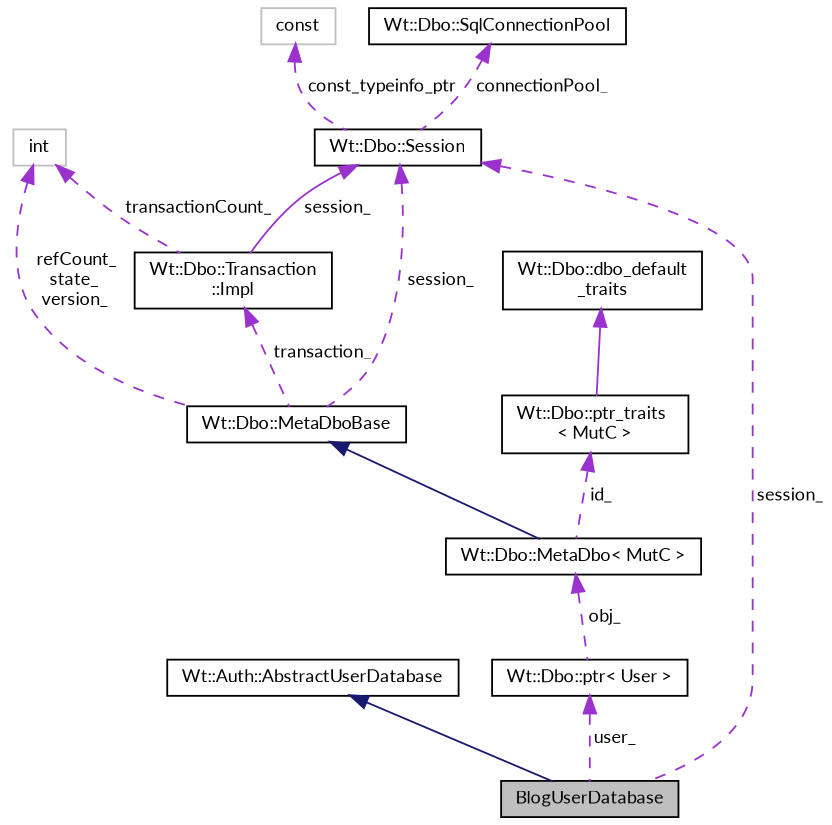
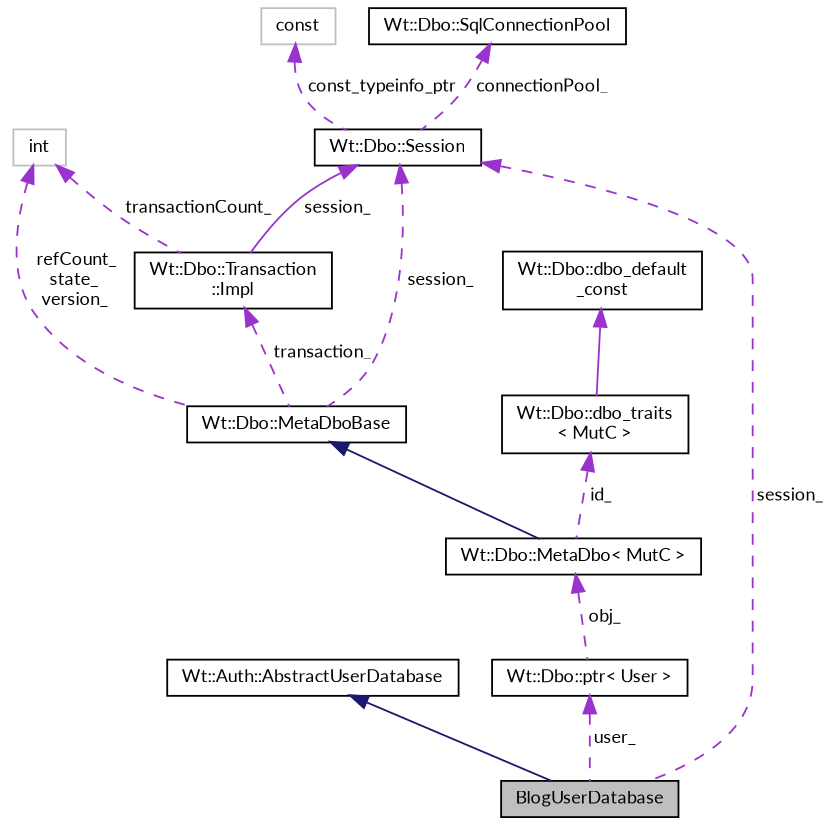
node "Wt::Dbo::dbo_default _traits": label "Wt::Dbo::dbo_default _traits" -> "Wt::Dbo::dbo_default _const"
node "Wt::Dbo::ptr_traits < MutC >": label "Wt::Dbo::ptr_traits < MutC >" -> "Wt::Dbo::dbo_traits < MutC >"
